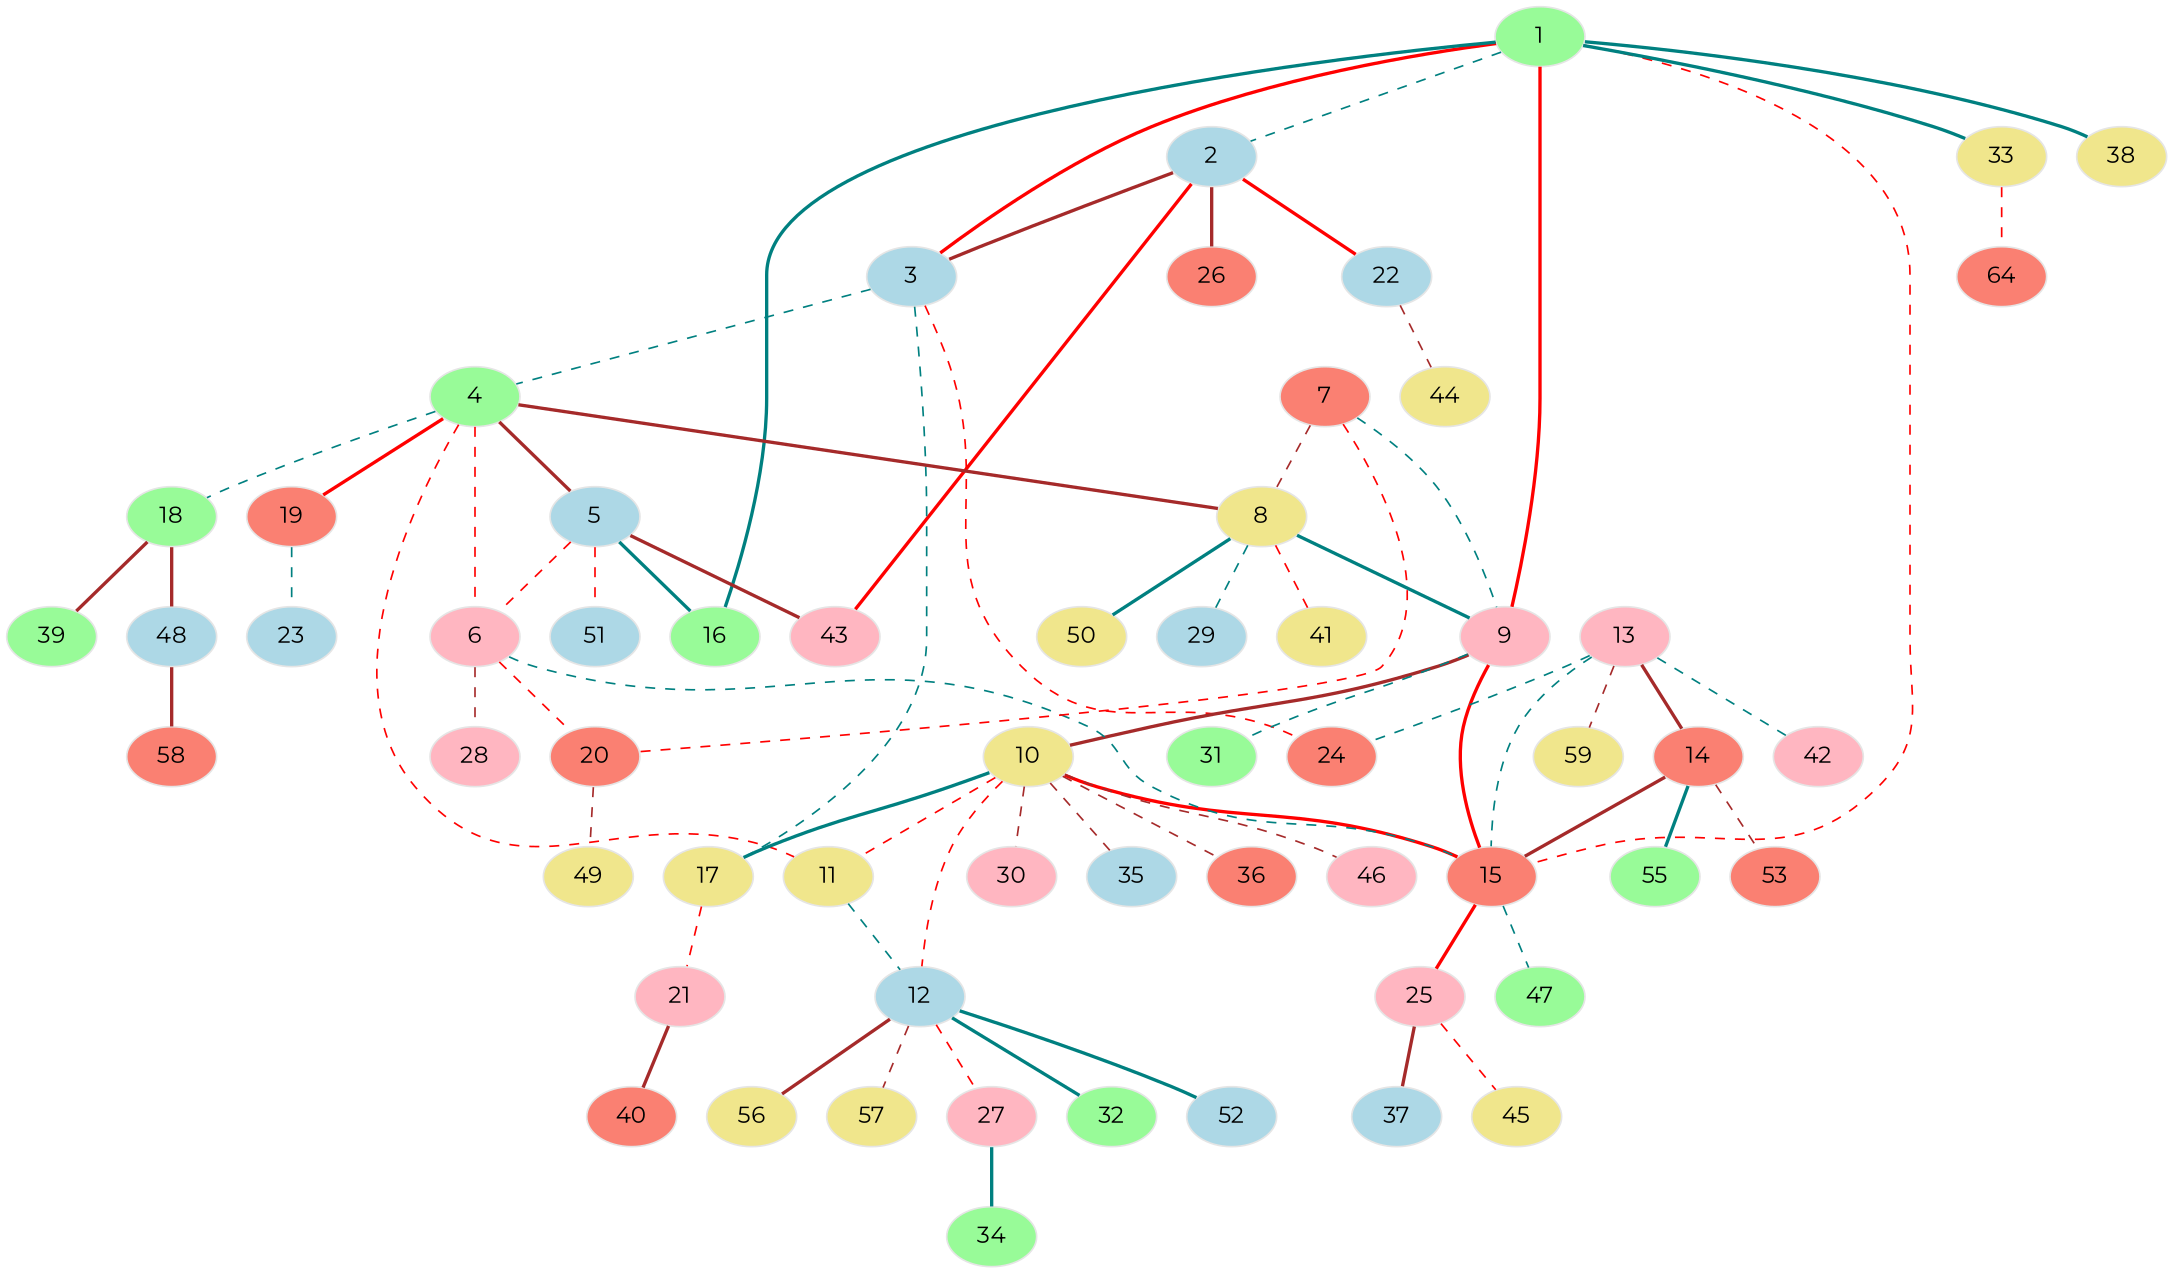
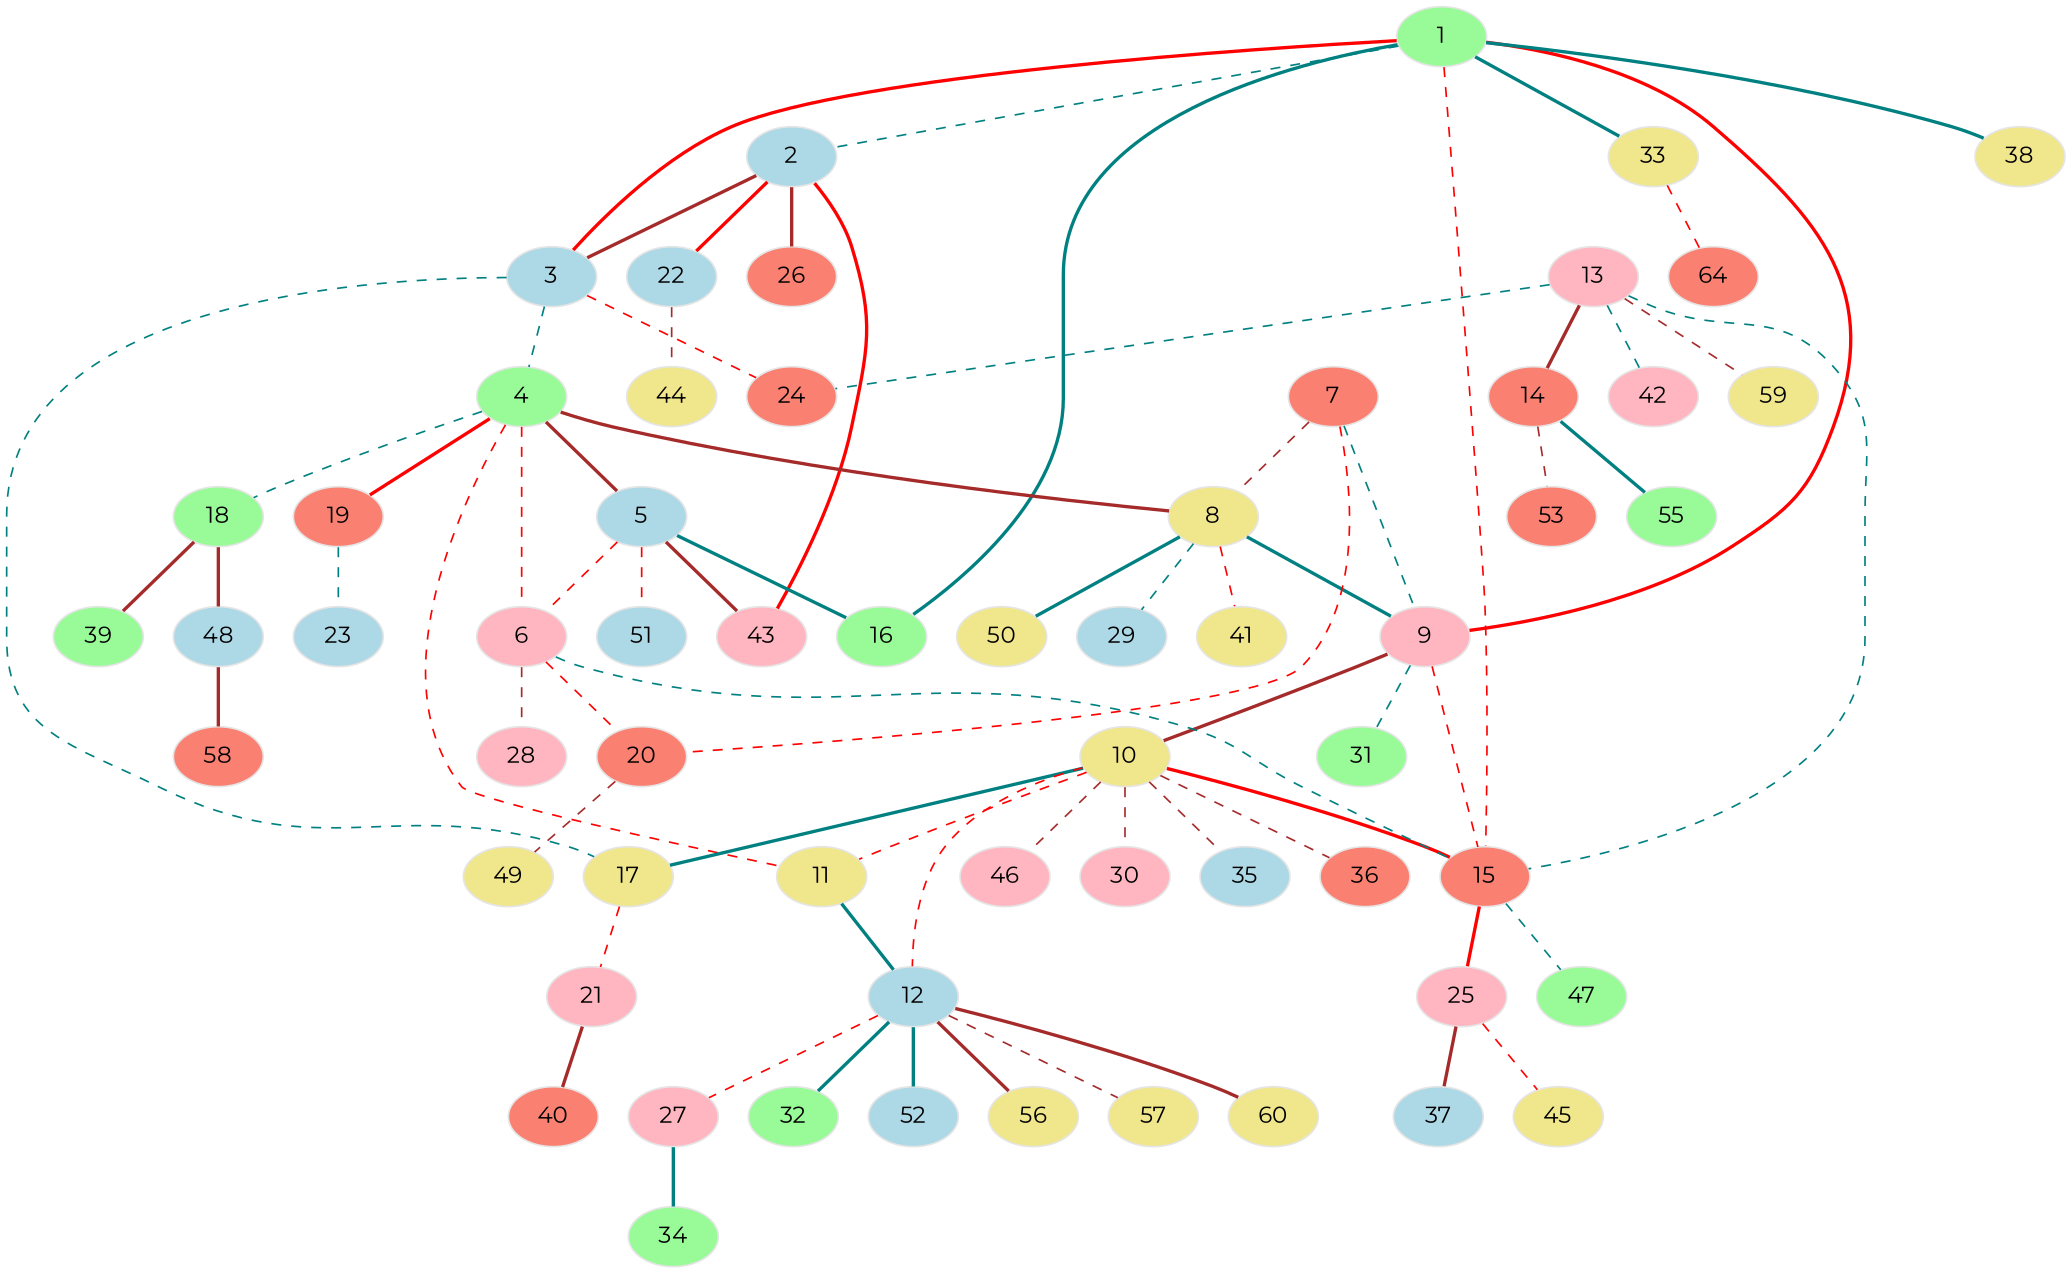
edge "9" -- "15": style bold -> dashed
edge "14" -- "15": removed
edge "11" -- "12": style dashed -> bold
node "60": added
